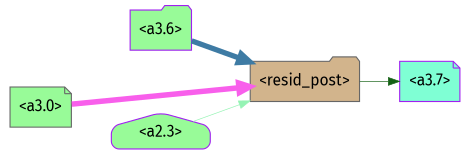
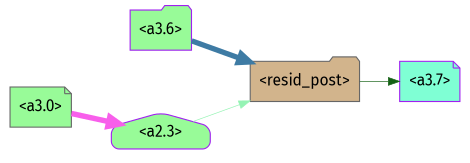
edge "<a3.0>" -> "<resid_post>": now "<a3.0>" -> "<a2.3>"
